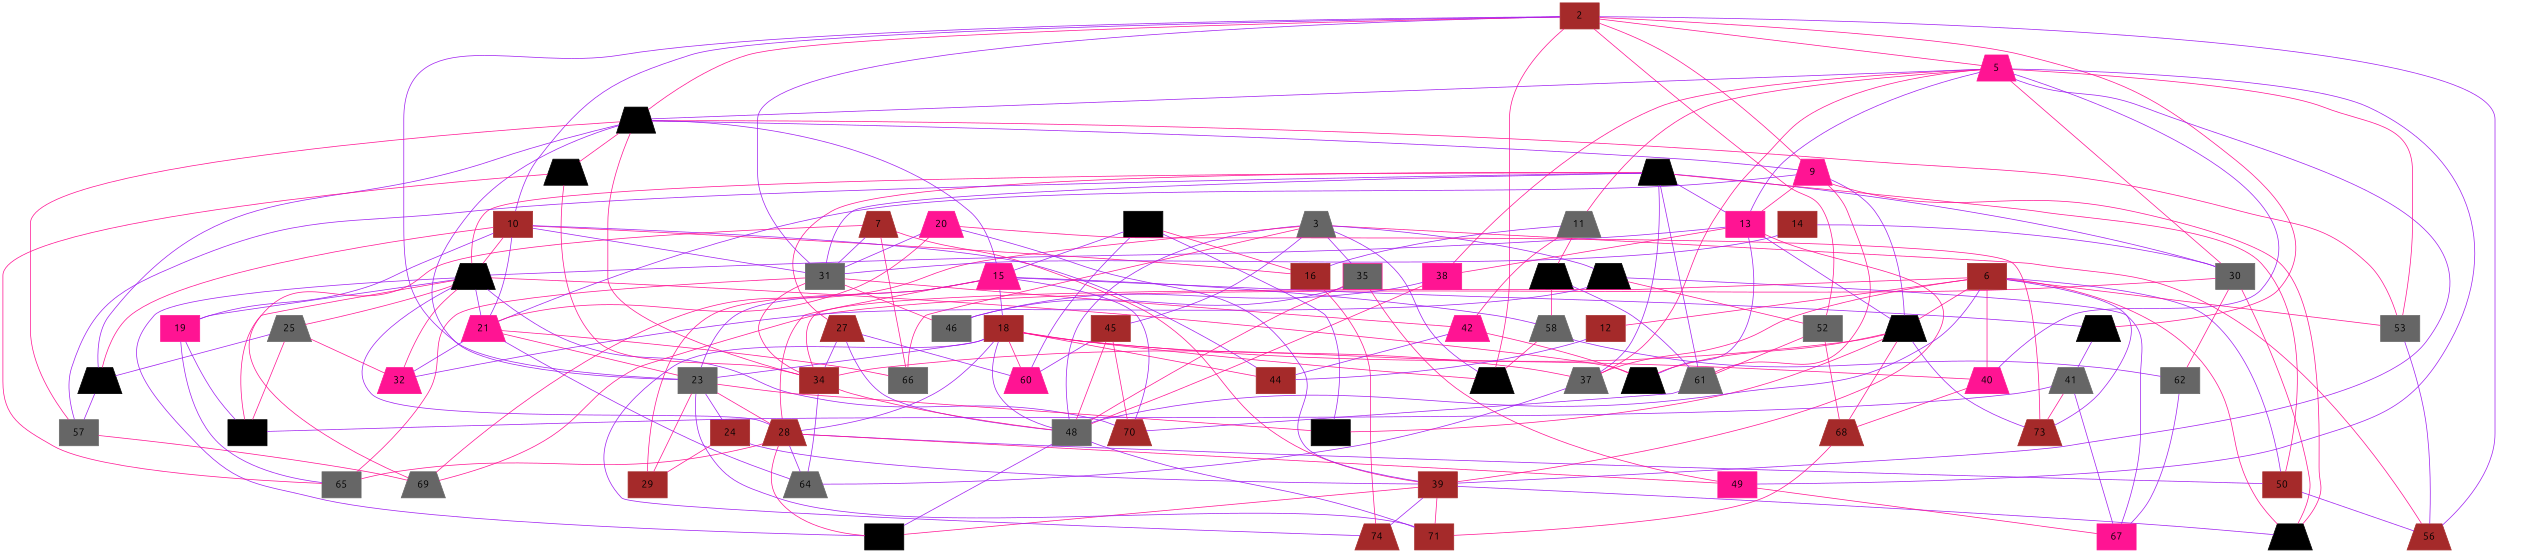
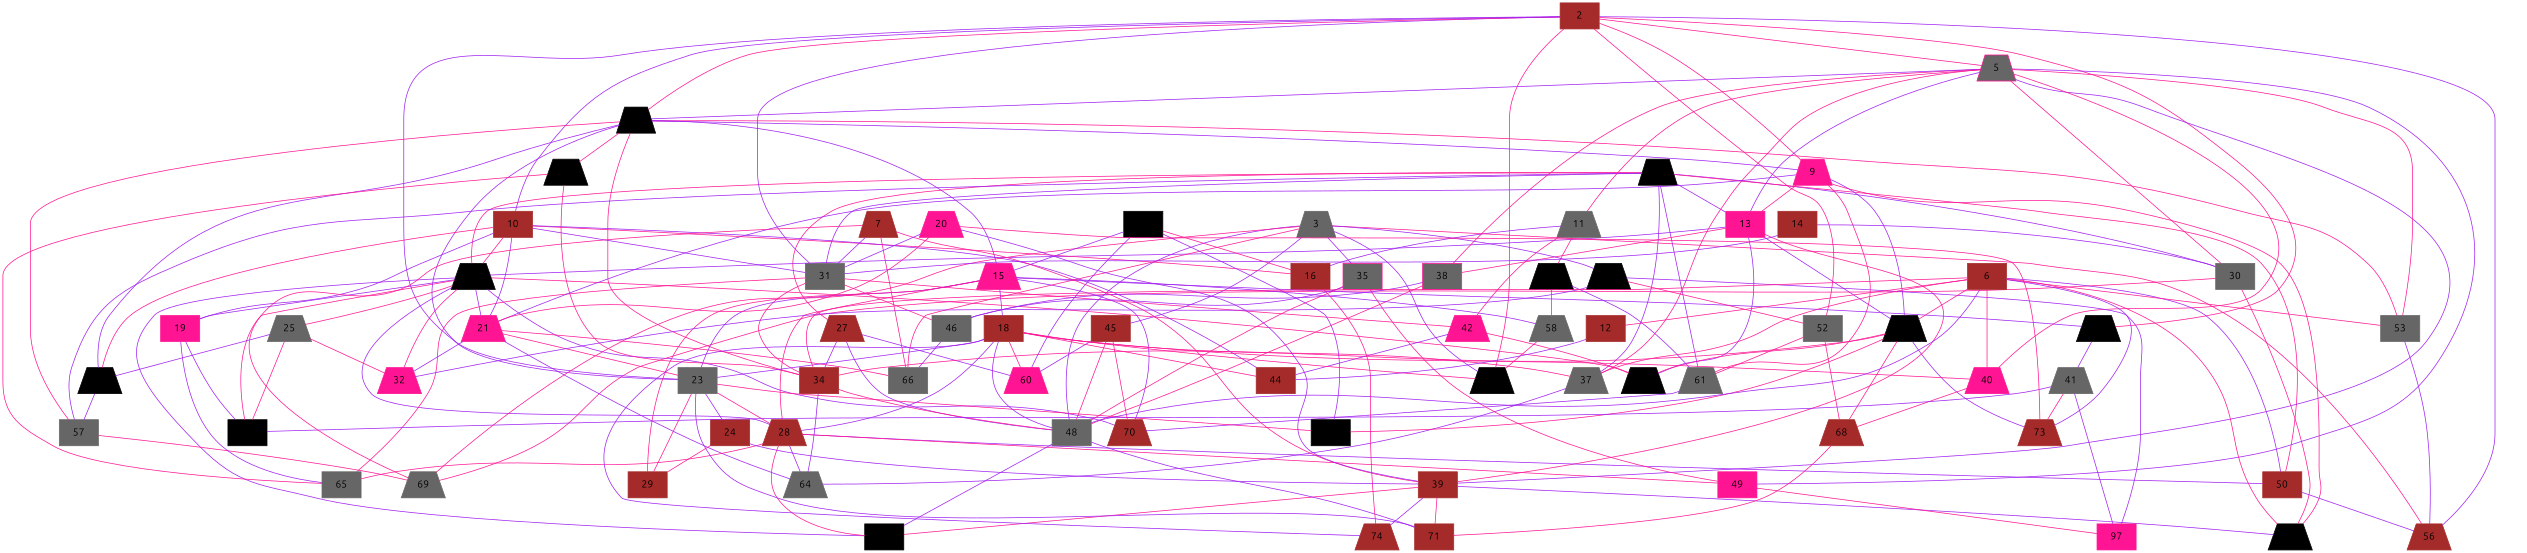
node "5": fillcolor deeppink -> gray40
edge "5" -- "40": color purple -> deeppink
node "38": fillcolor deeppink -> gray40
edge "46" -- "66": added
node "62": removed
node "67": label "67" -> "97"
